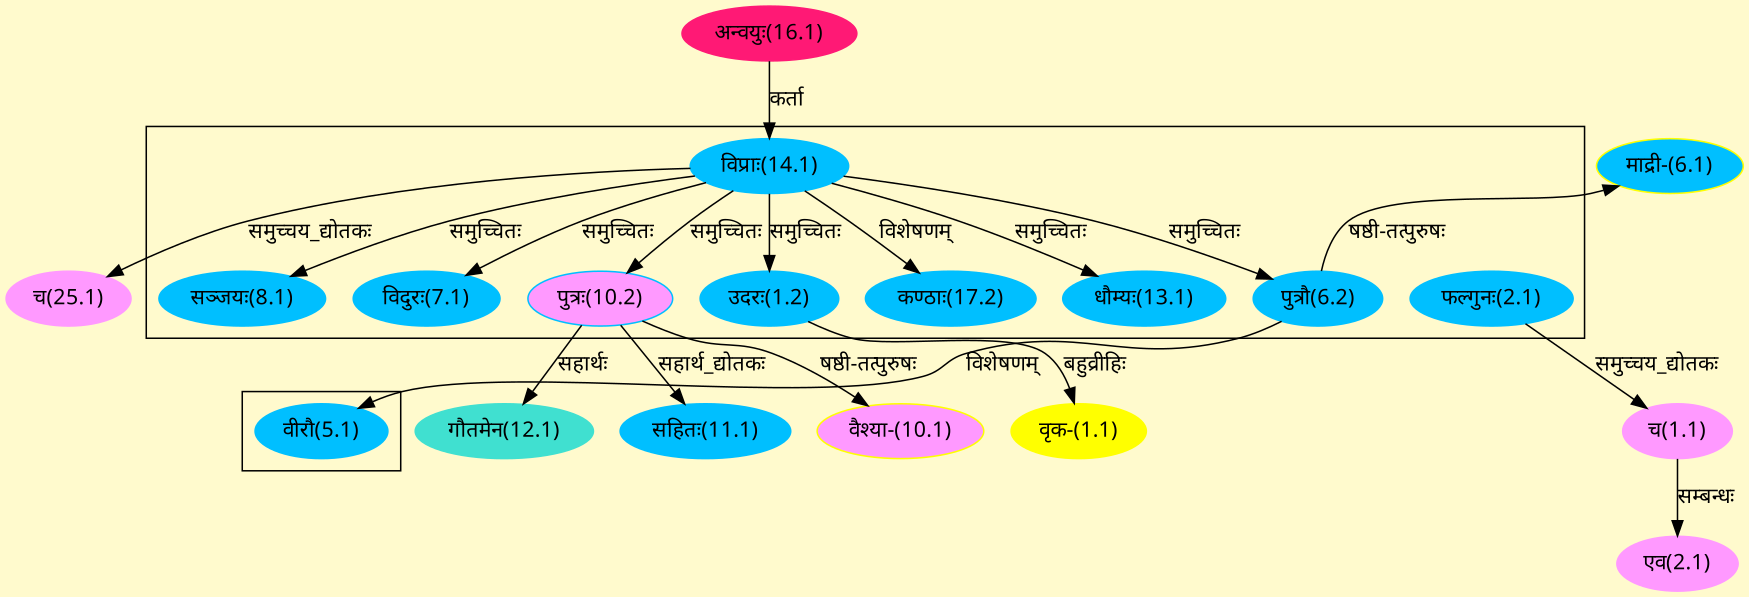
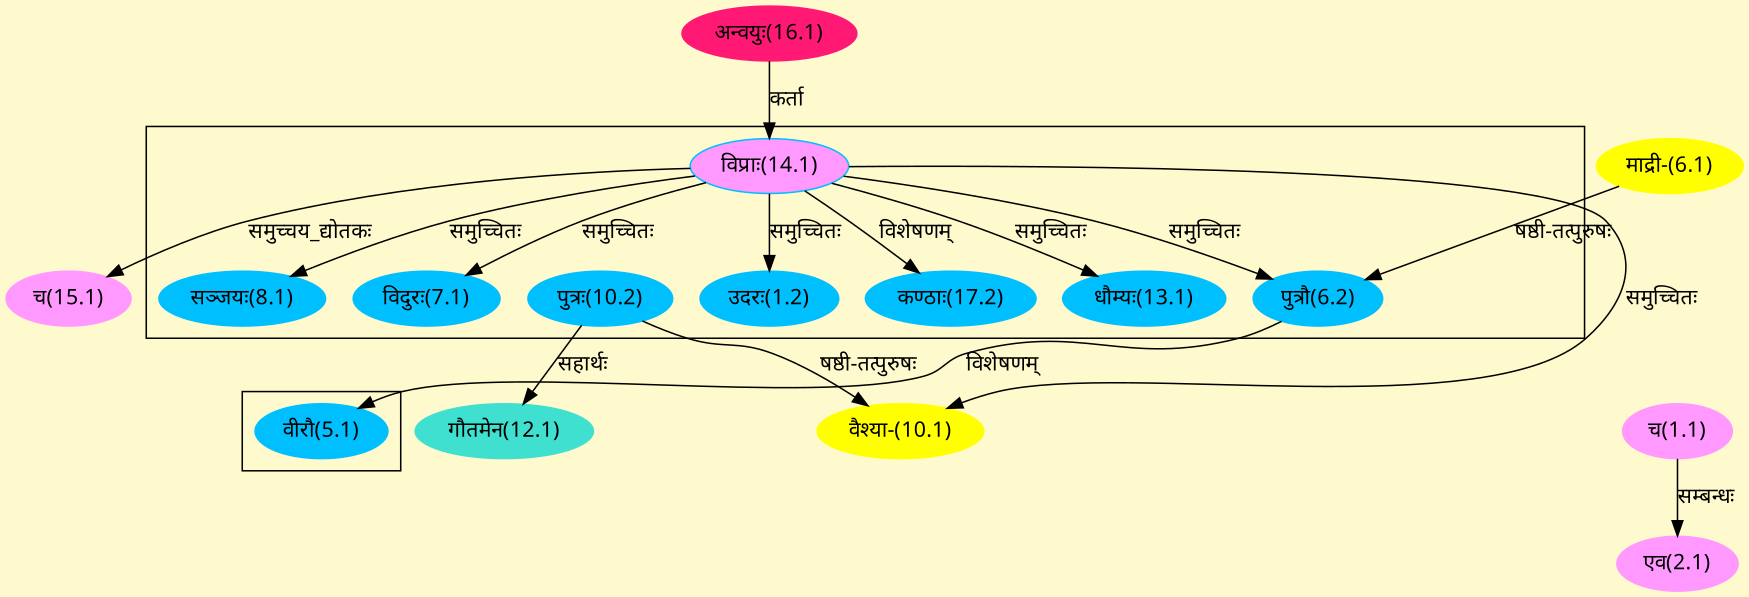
node "विप्राः(14.1)": fillcolor #00bfff -> #ff99ff
node "माद्री-(6.1)": fillcolor #00bfff -> #ffff00
edge "पुत्रौ(6.2)" -> "माद्री-(6.1)": reversed
edge "विप्राः(14.1)" -> "पुत्रः(10.2)": now "विप्राः(14.1)" -> "वैश्या-(10.1)"
node "च(25.1)": label "च(25.1)" -> "च(15.1)"
node "पुत्रः(10.2)": fillcolor #ff99ff -> #00bfff
node "फल्गुनः(2.1)": removed
node "सहितः(11.1)": removed
node "वैश्या-(10.1)": fillcolor #ff99ff -> #ffff00
node "वृक-(1.1)": removed
